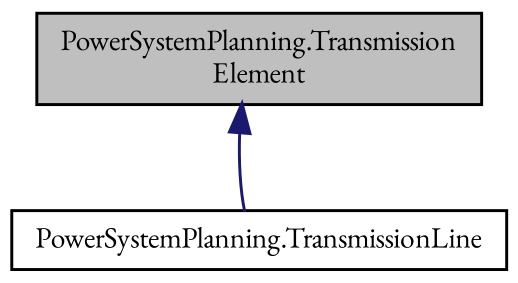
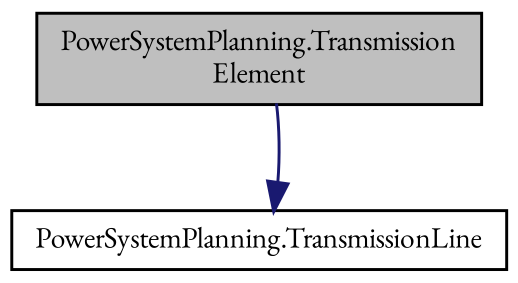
edge "PowerSystemPlanning.TransmissionLine" -> "PowerSystemPlanning.Transmission Element": reversed
